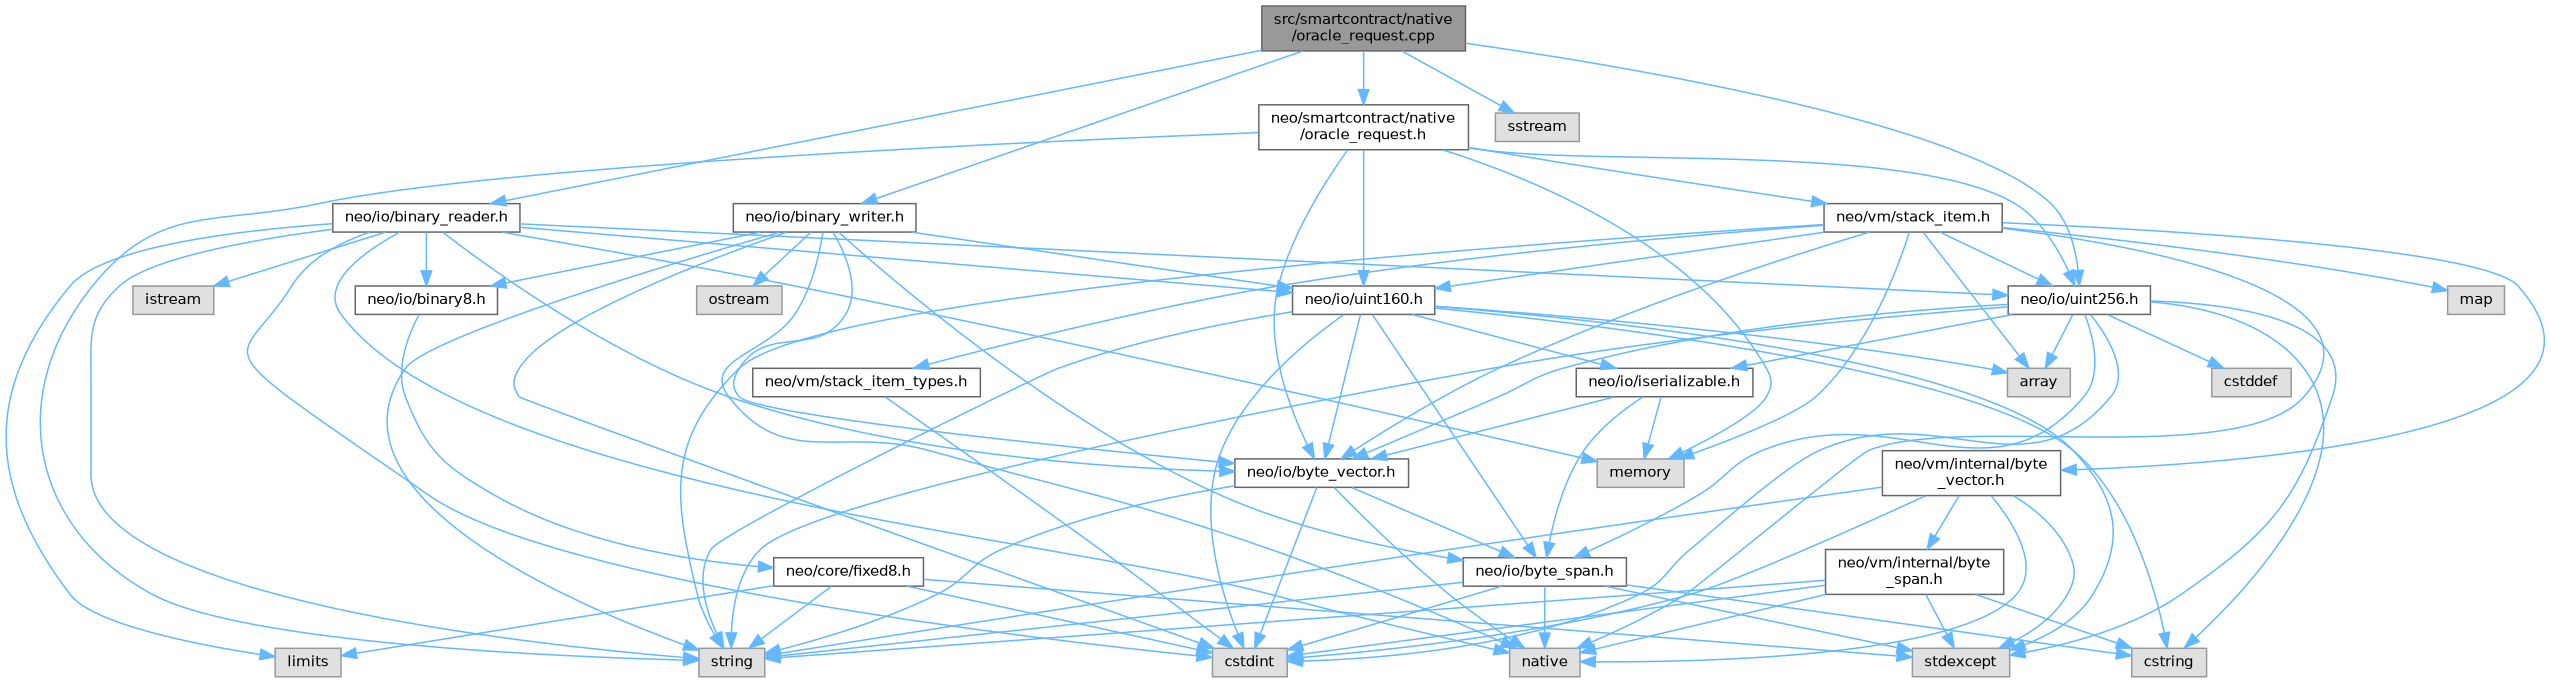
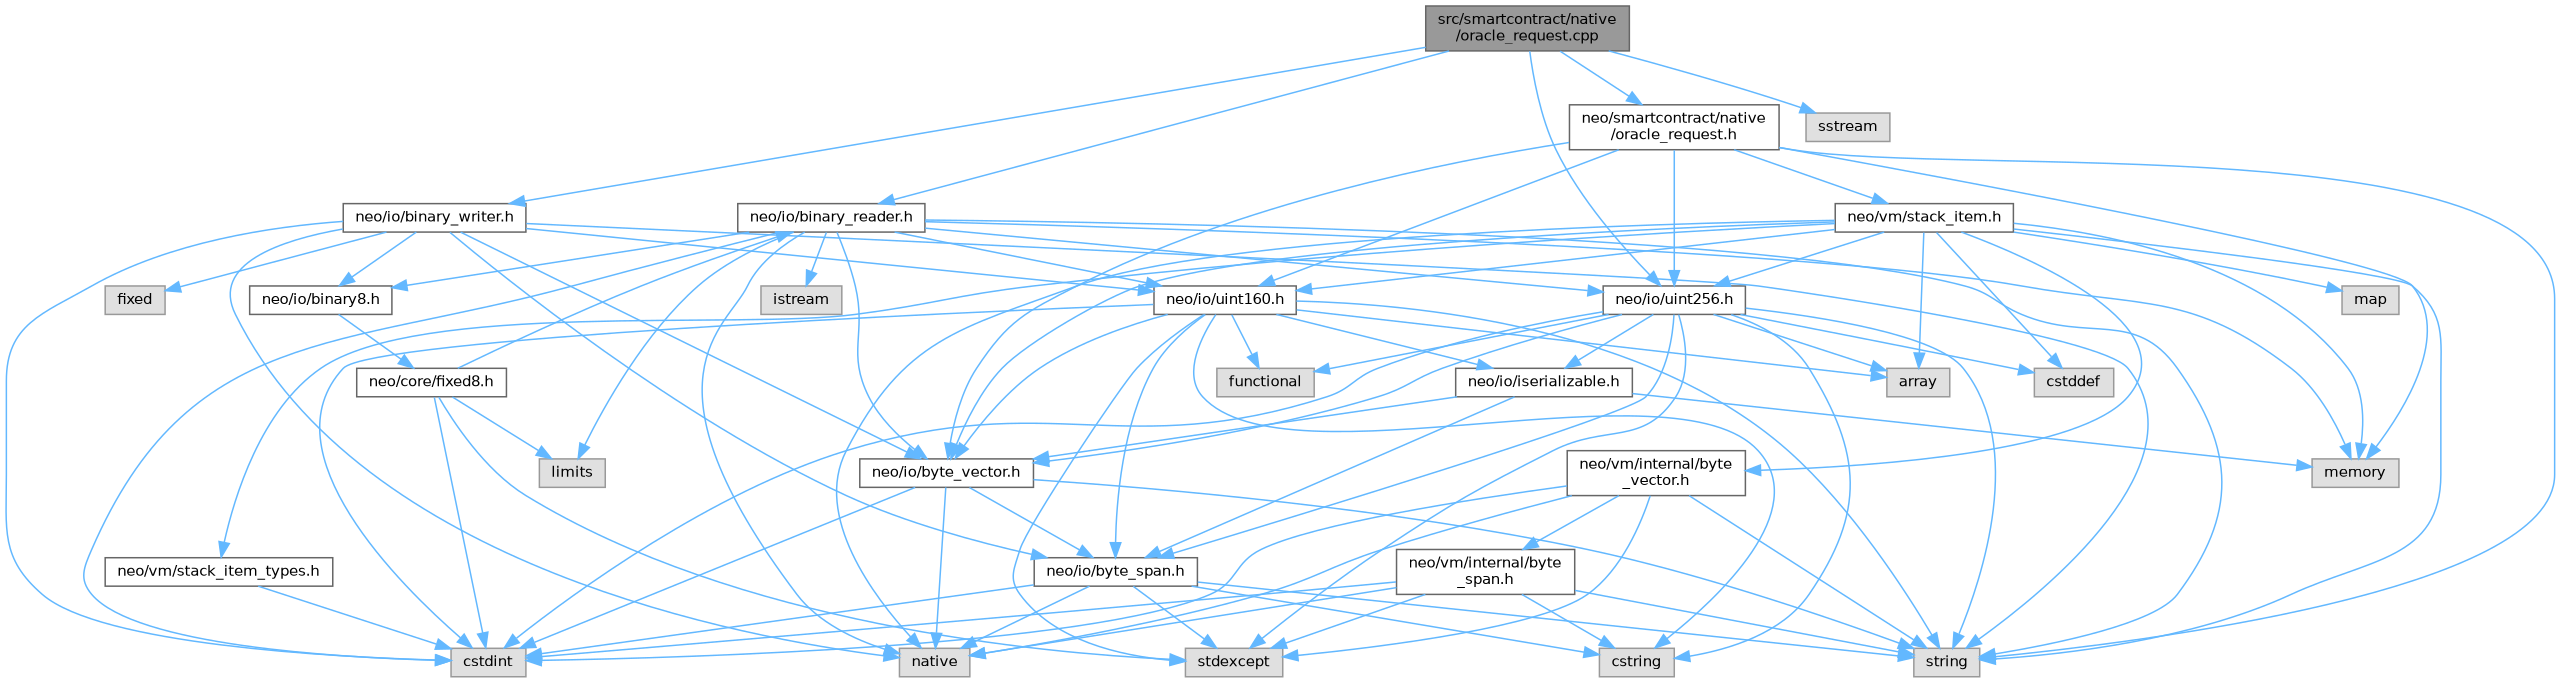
edge "neo/vm/stack_item.h" -> "cstddef": added
node "ostream": label "ostream" -> "fixed"
node "functional": added
edge "neo/core/fixed8.h" -> "string": now "neo/core/fixed8.h" -> "neo/io/binary_reader.h"
